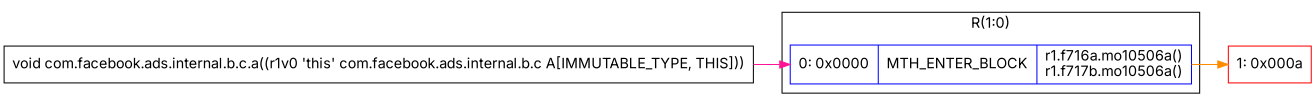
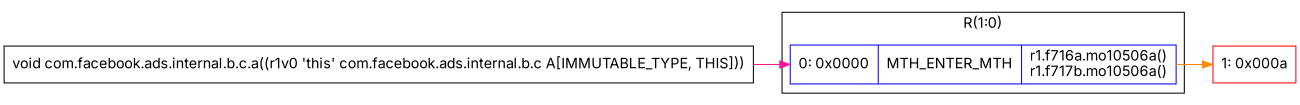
node "0: 0x0000": text "MTH_ENTER_BLOCK" -> "MTH_ENTER_MTH"
